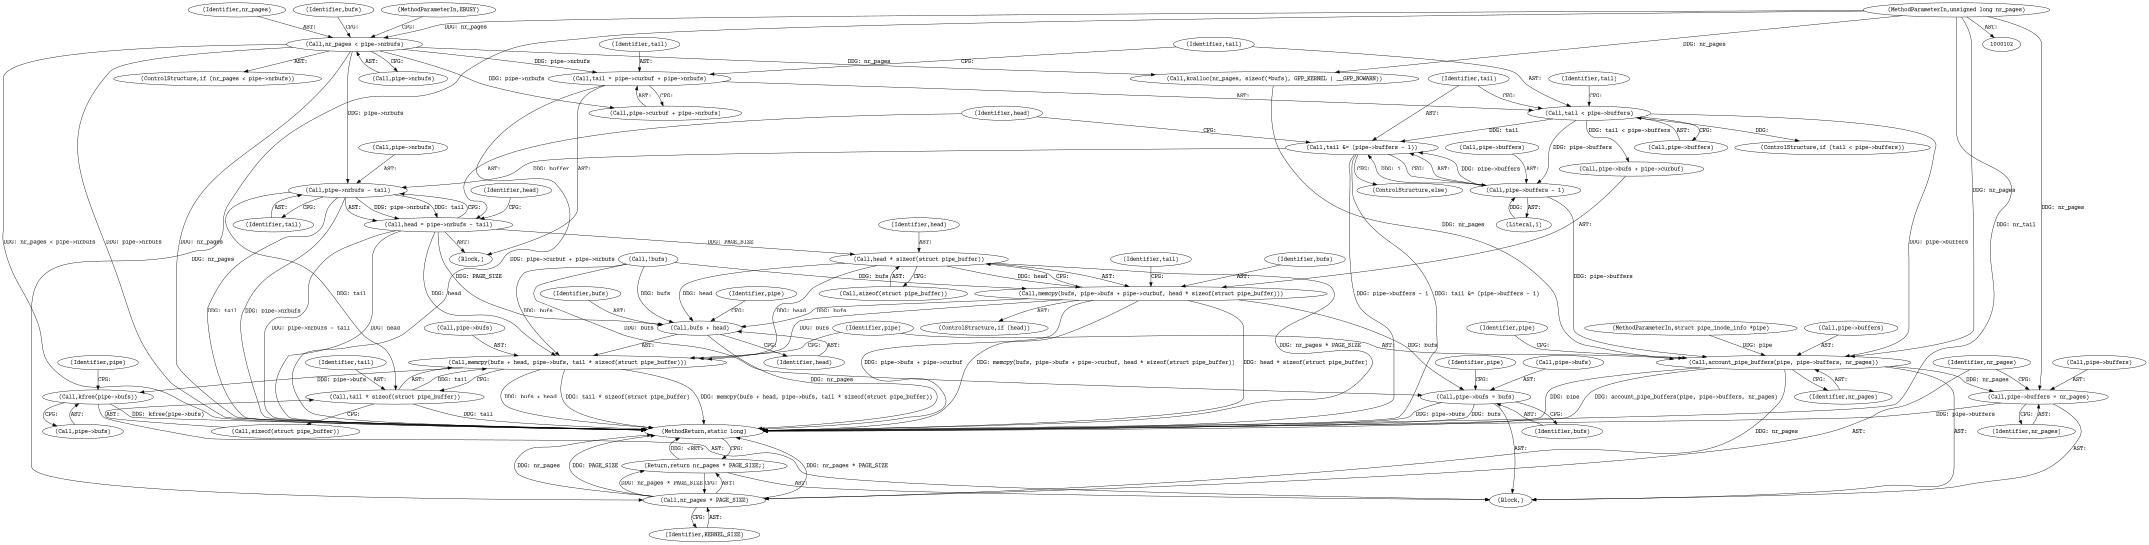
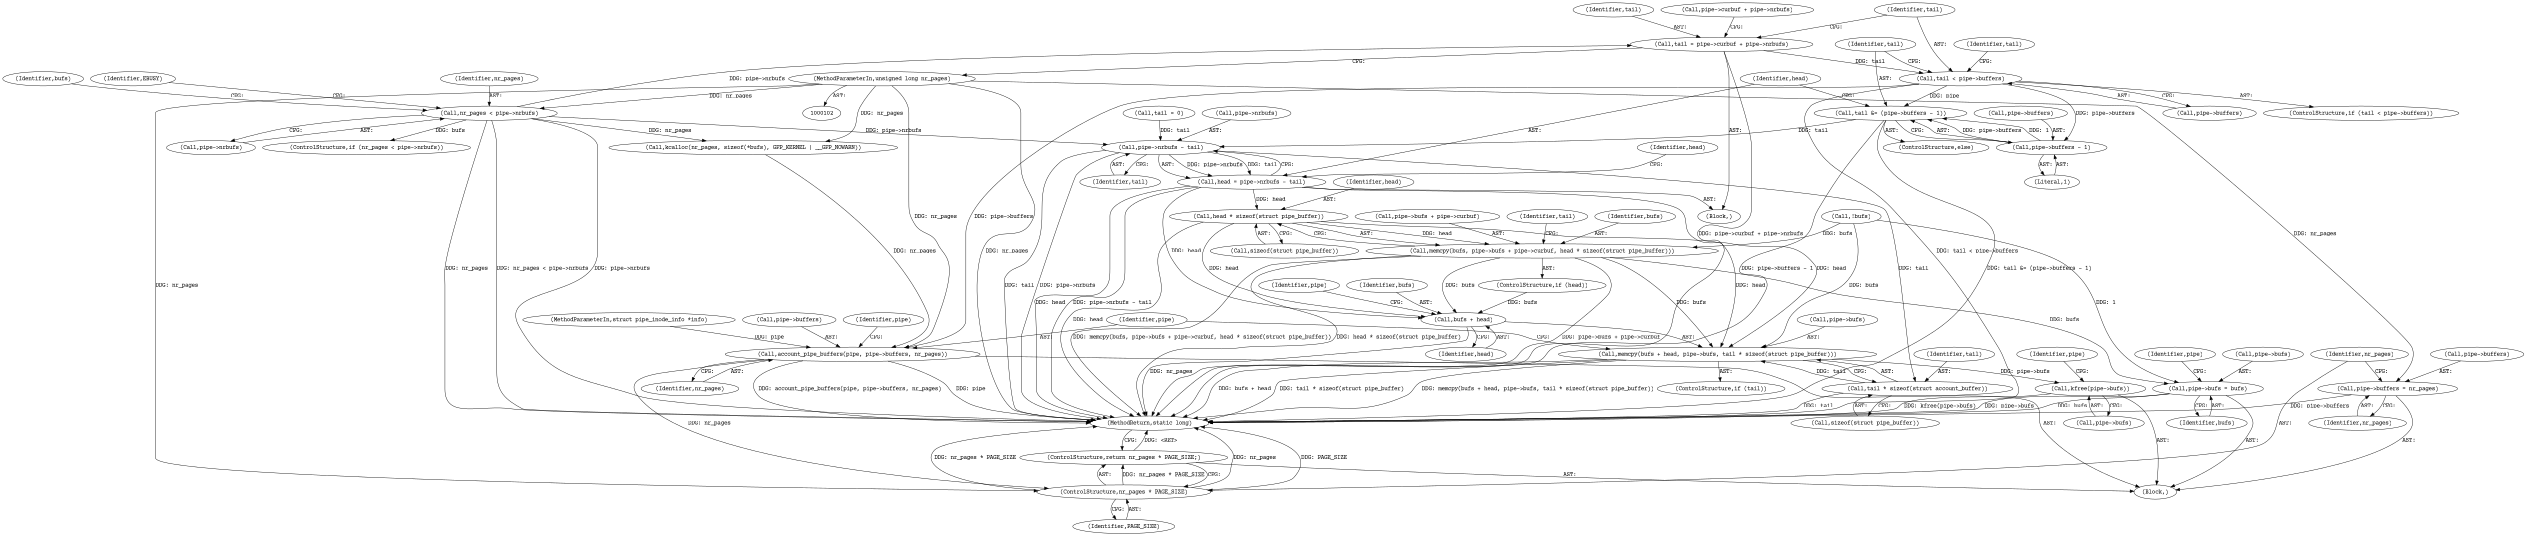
node "(MethodParameterIn,EBUSY)": label "(MethodParameterIn,EBUSY)" -> "(Identifier,EBUSY)"
edge "(Call,nr_pages < pipe->nrbufs)" -> "(ControlStructure,if (nr_pages < pipe->nrbufs))": label "AST: " -> "DDG: bufs"
edge "(Call,nr_pages < pipe->nrbufs)" -> "(Call,pipe->curbuf + pipe->nrbufs)": removed, label "DDG: pipe->nrbufs"
edge "(Call,tail = pipe->curbuf + pipe->nrbufs)" -> "(Call,pipe->curbuf + pipe->nrbufs)": now "(Call,tail = pipe->curbuf + pipe->nrbufs)" -> "(MethodParameterIn,unsigned long nr_pages)"
edge "(Call,pipe->curbuf + pipe->nrbufs)" -> "(Call,tail = pipe->curbuf + pipe->nrbufs)": label "AST: " -> "CFG: "
edge "(Call,tail = pipe->curbuf + pipe->nrbufs)" -> "(Call,tail < pipe->buffers)": label "AST: " -> "DDG: tail"
node "(Call,tail = 0)": added
edge "(Call,tail < pipe->buffers)" -> "(Call,tail &= (pipe->buffers - 1))": label "DDG: tail" -> "DDG: pipe"
edge "(Call,tail < pipe->buffers)" -> "(ControlStructure,if (tail < pipe->buffers))": label "DDG: " -> "AST: "
edge "(Call,tail < pipe->buffers)" -> "(Call,pipe->bufs + pipe->curbuf)": now "(Call,tail < pipe->buffers)" -> "(MethodReturn,static long)"
edge "(Call,tail &= (pipe->buffers - 1))" -> "(Call,pipe->nrbufs - tail)": label "DDG: buffer" -> "DDG: tail"
edge "(Call,tail &= (pipe->buffers - 1))" -> "(ControlStructure,else)": label "CFG: " -> "AST: "
edge "(Literal,1)" -> "(Call,pipe->buffers - 1)": label "DDG: " -> "AST: "
edge "(MethodParameterIn,unsigned long nr_pages)" -> "(MethodReturn,static long)": label "DDG: nr_tail" -> "DDG: nr_pages"
edge "(Call,head = pipe->nrbufs - tail)" -> "(Call,head * sizeof(struct pipe_buffer))": label "DDG: PAGE_SIZE" -> "DDG: head"
edge "(Call,head = pipe->nrbufs - tail)" -> "(Call,bufs + head)": label "DDG: PAGE_SIZE" -> "DDG: head"
edge "(Call,!bufs)" -> "(Call,bufs + head)": now "(ControlStructure,if (head))" -> "(Call,bufs + head)"
edge "(Call,pipe->buffers - 1)" -> "(Call,account_pipe_buffers(pipe, pipe->buffers, nr_pages))": removed, label "DDG: pipe->buffers"
edge "(Call,!bufs)" -> "(Call,pipe->bufs = bufs)": label "DDG: bufs" -> "DDG: 1"
node "(MethodParameterIn,struct pipe_inode_info *pipe)": label "(MethodParameterIn,struct pipe_inode_info *pipe)" -> "(MethodParameterIn,struct pipe_inode_info *info)"
edge "(Call,head * sizeof(struct pipe_buffer))" -> "(MethodReturn,static long)": label "DDG: nr_pages * PAGE_SIZE" -> "DDG: head"
edge "(Call,account_pipe_buffers(pipe, pipe->buffers, nr_pages))" -> "(Call,pipe->buffers = nr_pages)": removed, label "DDG: nr_pages"
node "(ControlStructure,if (tail))": added
node "(Call,tail * sizeof(struct pipe_buffer))": label "(Call,tail * sizeof(struct pipe_buffer))" -> "(Call,tail * sizeof(struct account_buffer))"
node "(Return,return nr_pages * PAGE_SIZE;)": label "(Return,return nr_pages * PAGE_SIZE;)" -> "(ControlStructure,return nr_pages * PAGE_SIZE;)"
node "(Call,nr_pages * PAGE_SIZE)": label "(Call,nr_pages * PAGE_SIZE)" -> "(ControlStructure,nr_pages * PAGE_SIZE)"
node "(Identifier,KERNEL_SIZE)": label "(Identifier,KERNEL_SIZE)" -> "(Identifier,PAGE_SIZE)"
